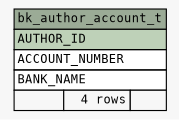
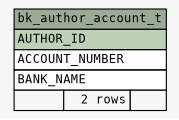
node "bk_author_account_t": text "4 rows" -> "2 rows"
